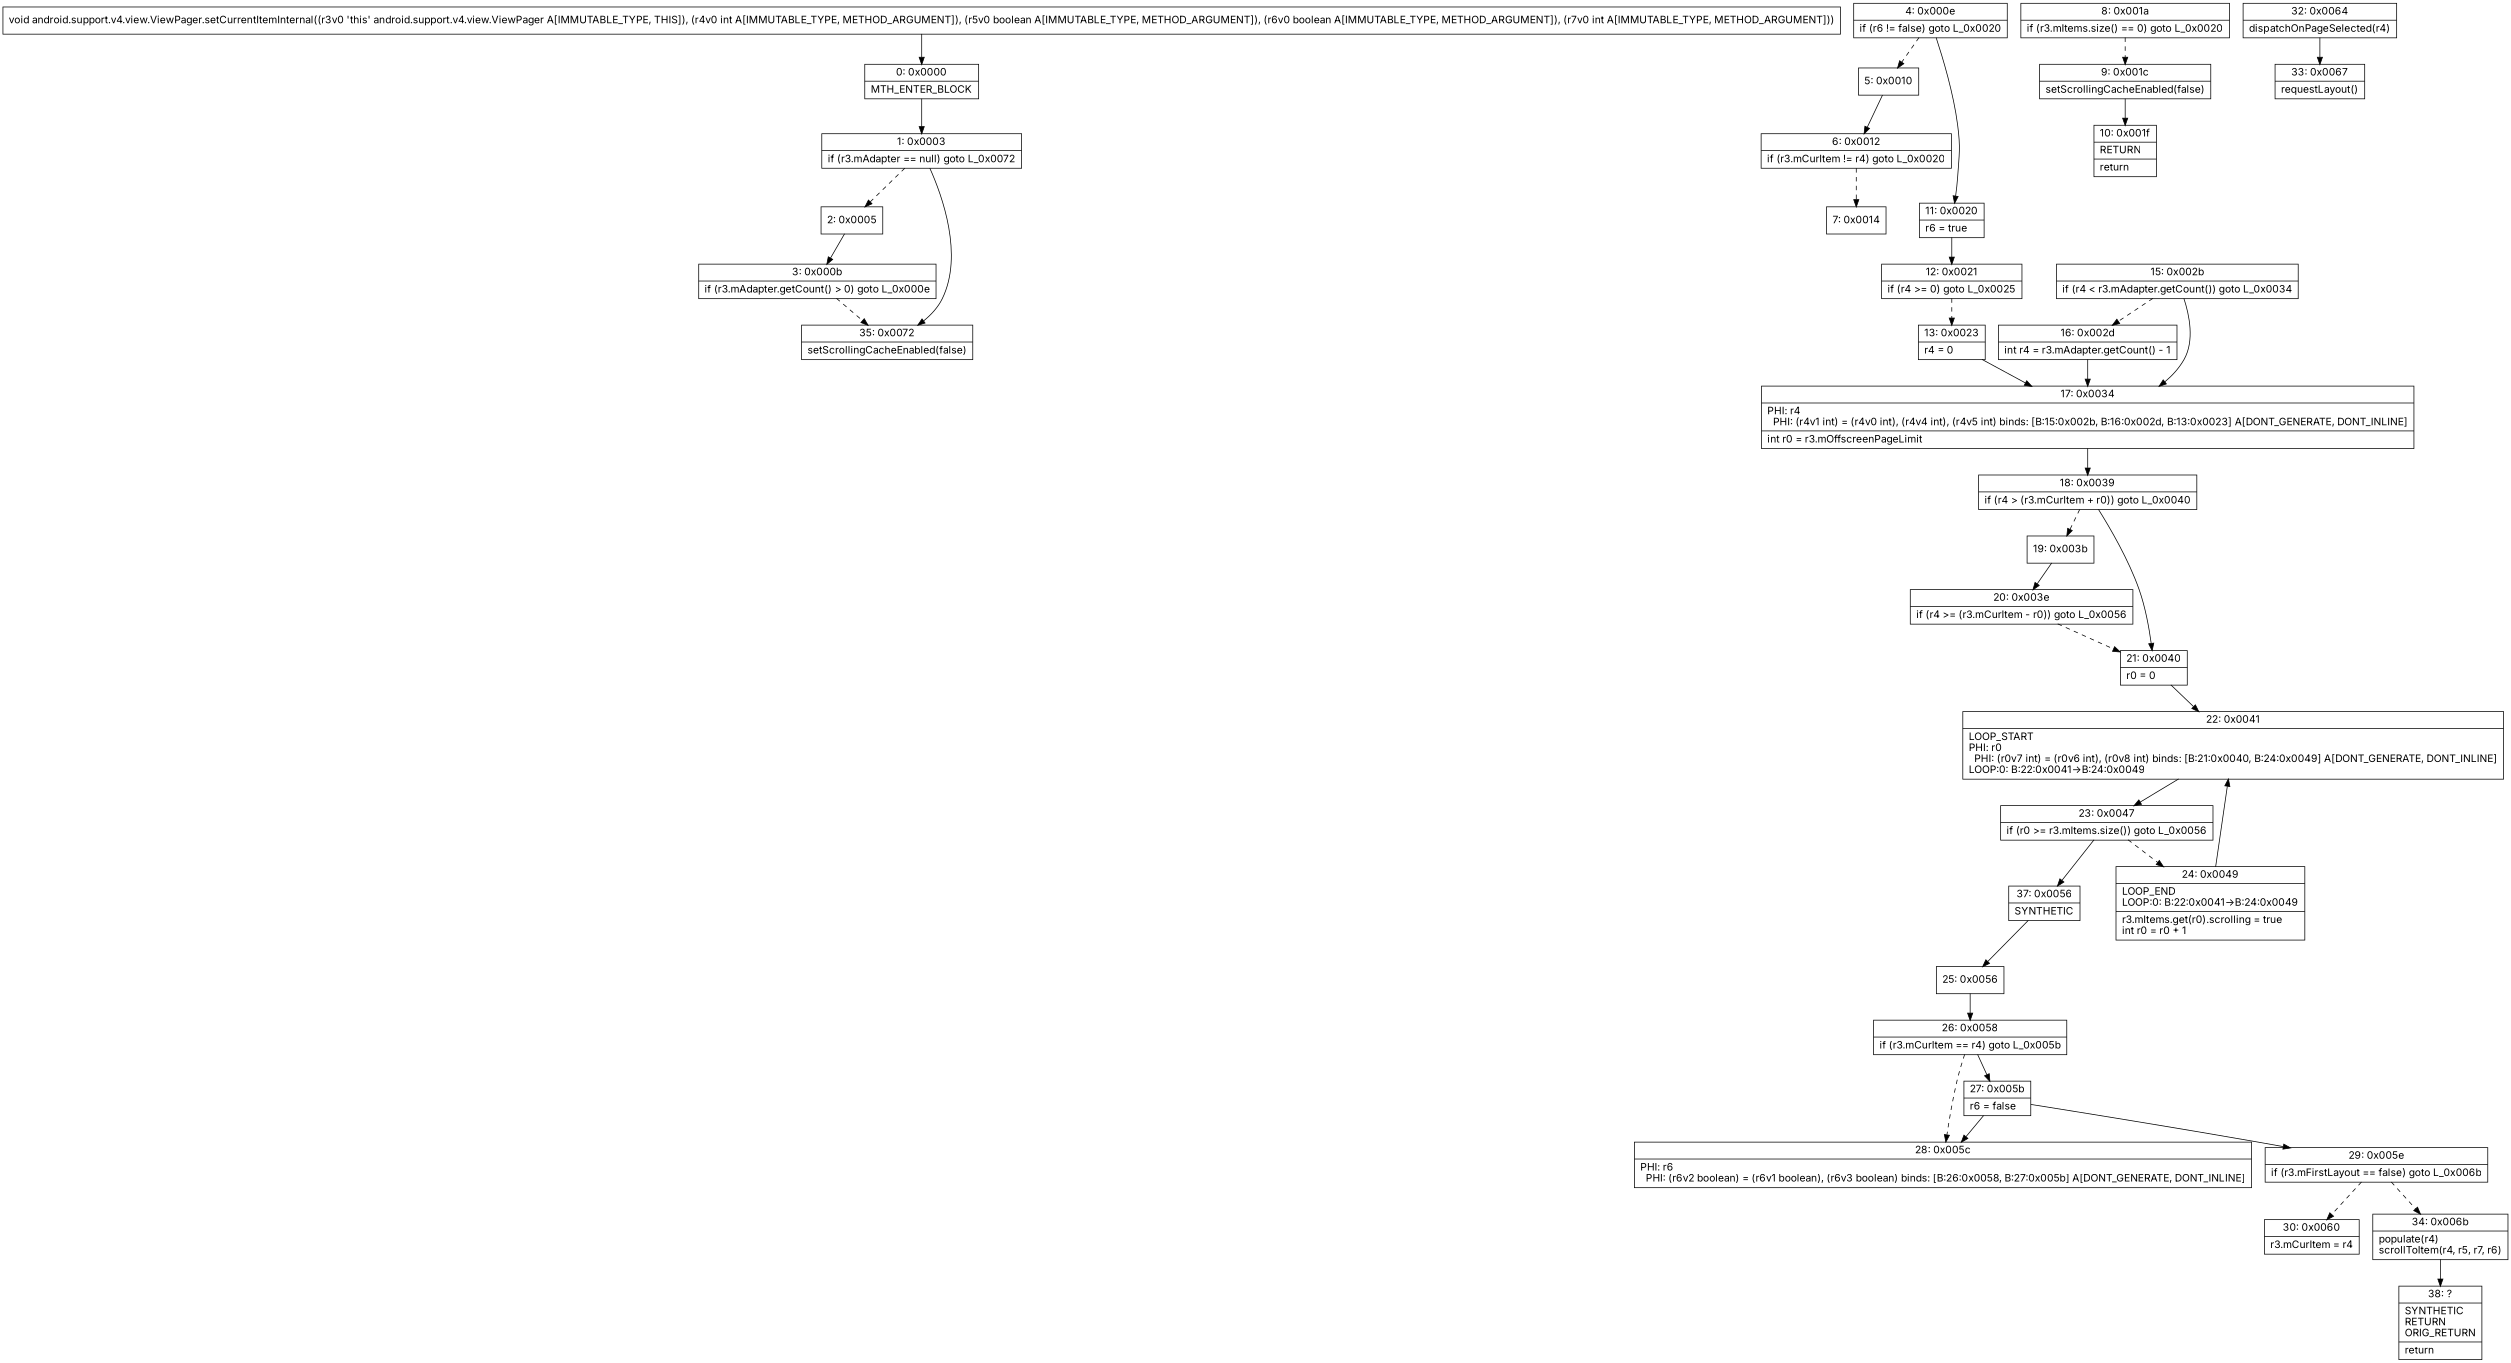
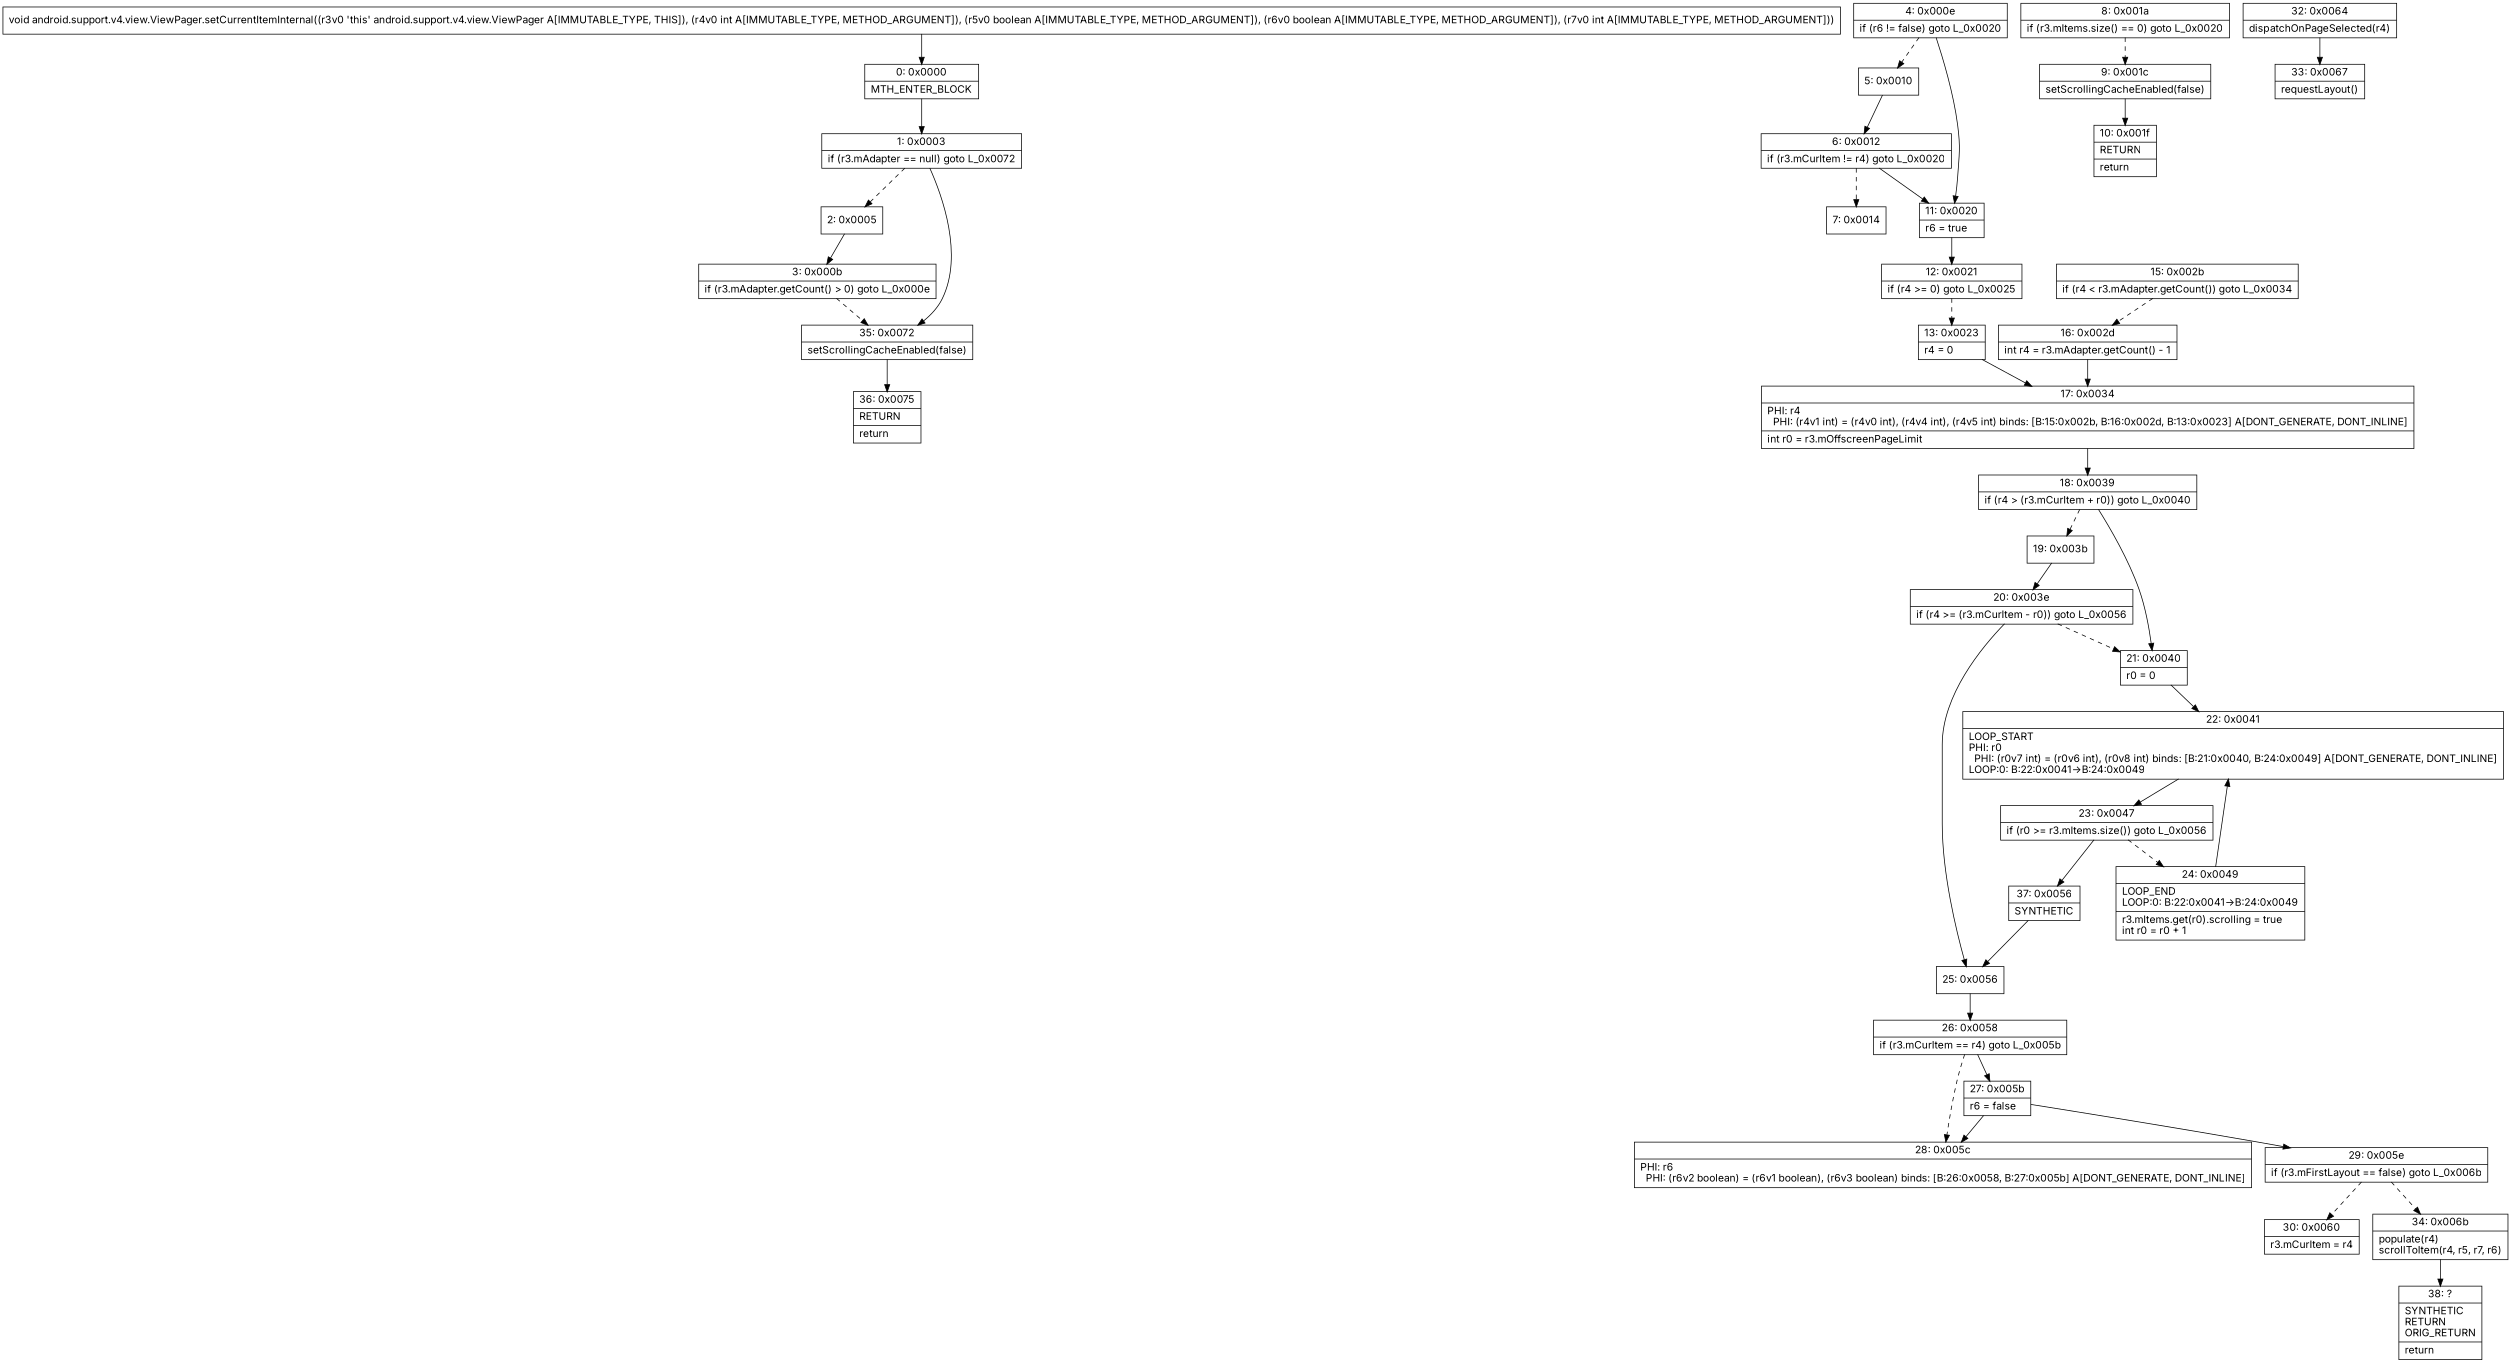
edge "6: 0x0012" -> "11: 0x0020": added
edge "15: 0x002b" -> "17: 0x0034": removed
node "36: 0x0075": added
edge "20: 0x003e" -> "25: 0x0056": added
